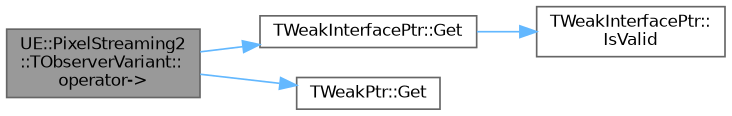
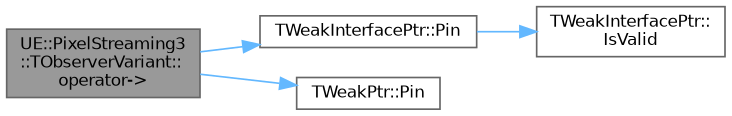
node "TWeakInterfacePtr::Get": label "TWeakInterfacePtr::Get" -> "TWeakInterfacePtr::Pin"
node "UE::PixelStreaming2 ::TObserverVariant:: operator->": label "UE::PixelStreaming2 ::TObserverVariant:: operator->" -> "UE::PixelStreaming3 ::TObserverVariant:: operator->"
node "TWeakPtr::Get": label "TWeakPtr::Get" -> "TWeakPtr::Pin"
